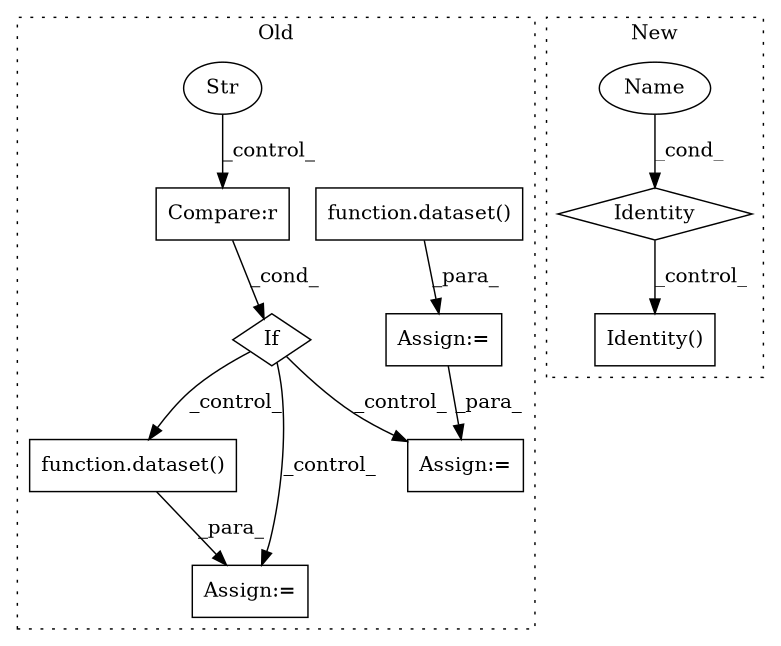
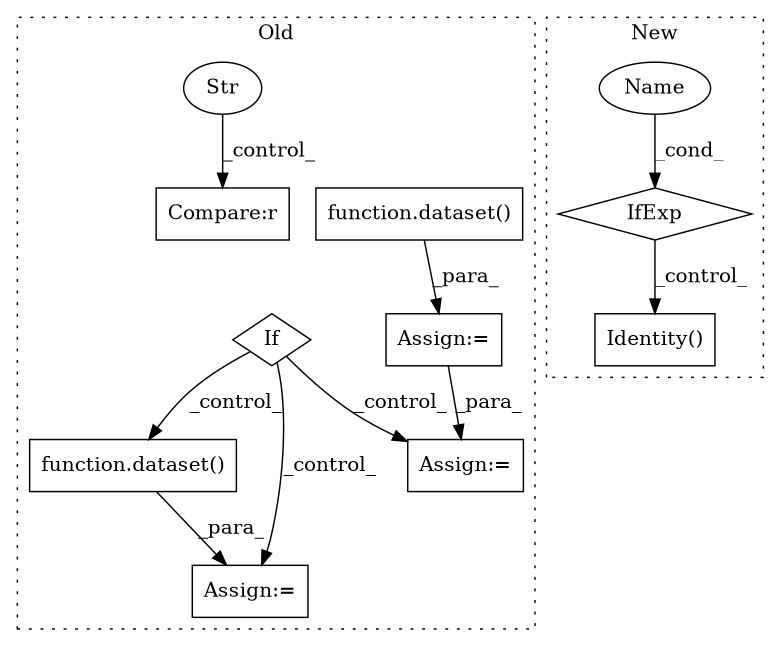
node "Identity": label "Identity" -> "IfExp"
edge "Compare:r" -> "If": removed, label "_cond_"
